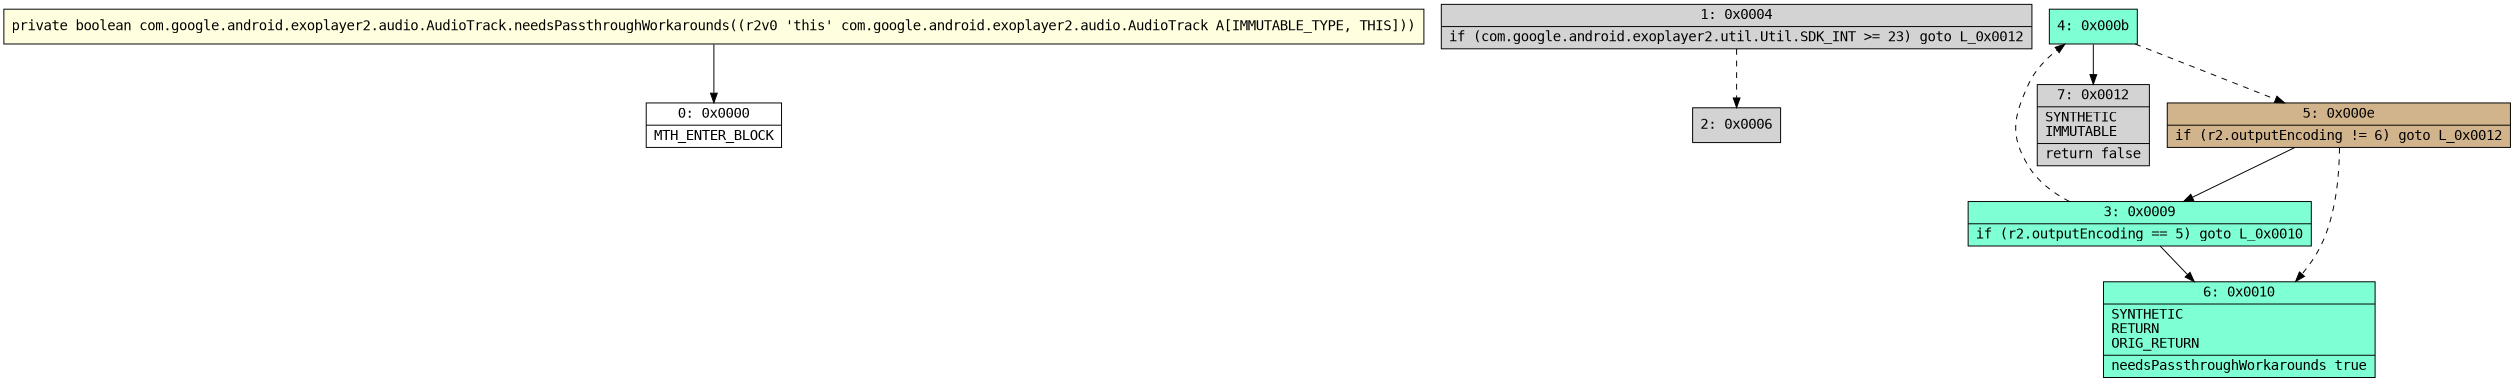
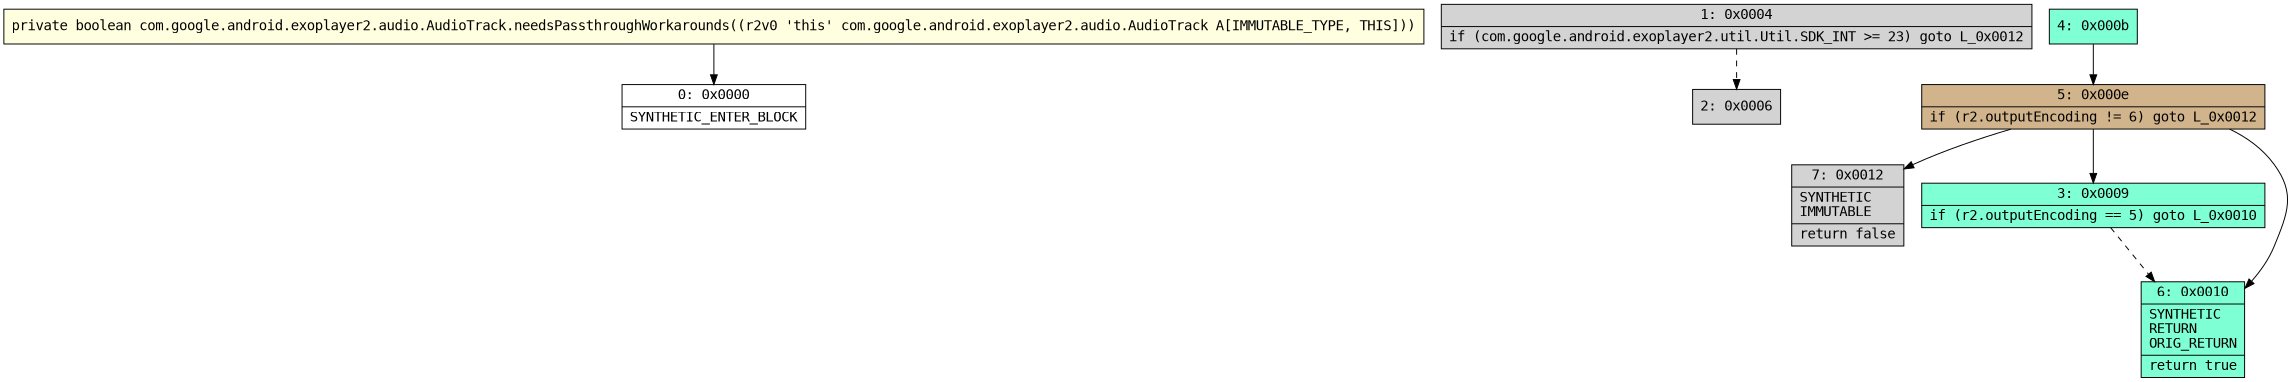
edge "4: 0x000b" -> "7: 0x0012": now "5: 0x000e" -> "7: 0x0012"
edge "4: 0x000b" -> "5: 0x000e": style dashed -> solid
edge "3: 0x0009" -> "4: 0x000b": removed
node "0: 0x0000": text "MTH_ENTER_BLOCK" -> "SYNTHETIC_ENTER_BLOCK"
edge "5: 0x000e" -> "6: 0x0010": style dashed -> solid
edge "3: 0x0009" -> "6: 0x0010": style solid -> dashed
node "6: 0x0010": text "needsPassthroughWorkarounds true" -> "return true"
